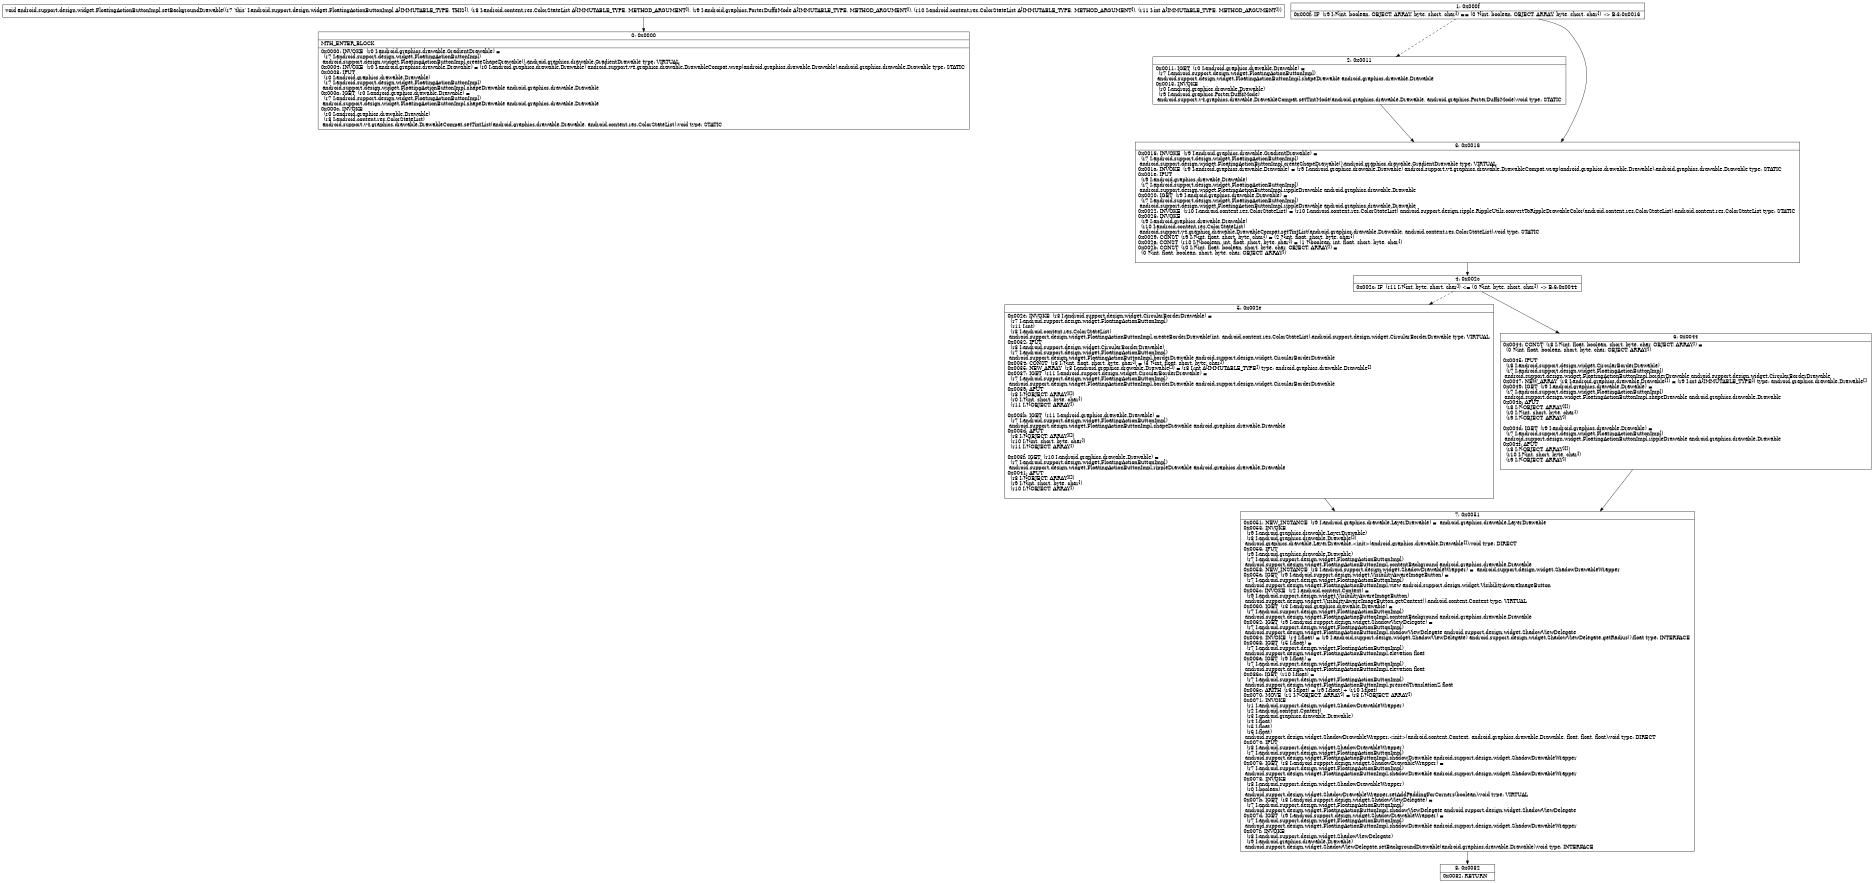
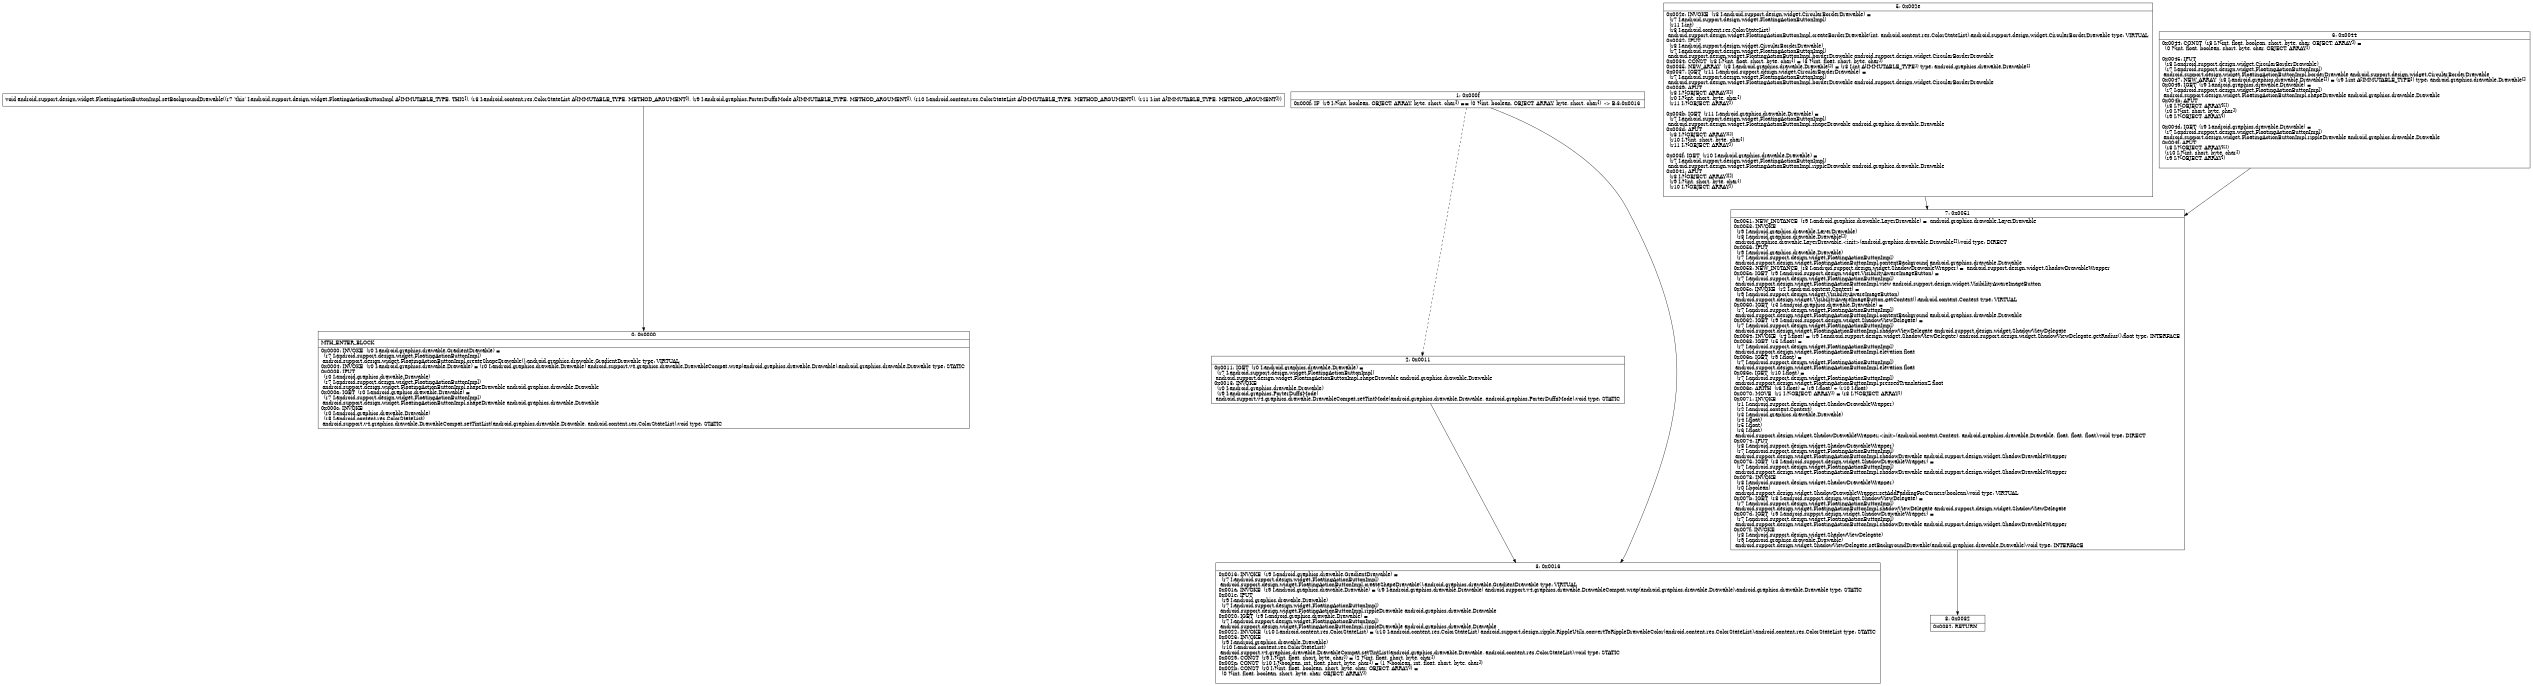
node "4: 0x002c": removed
